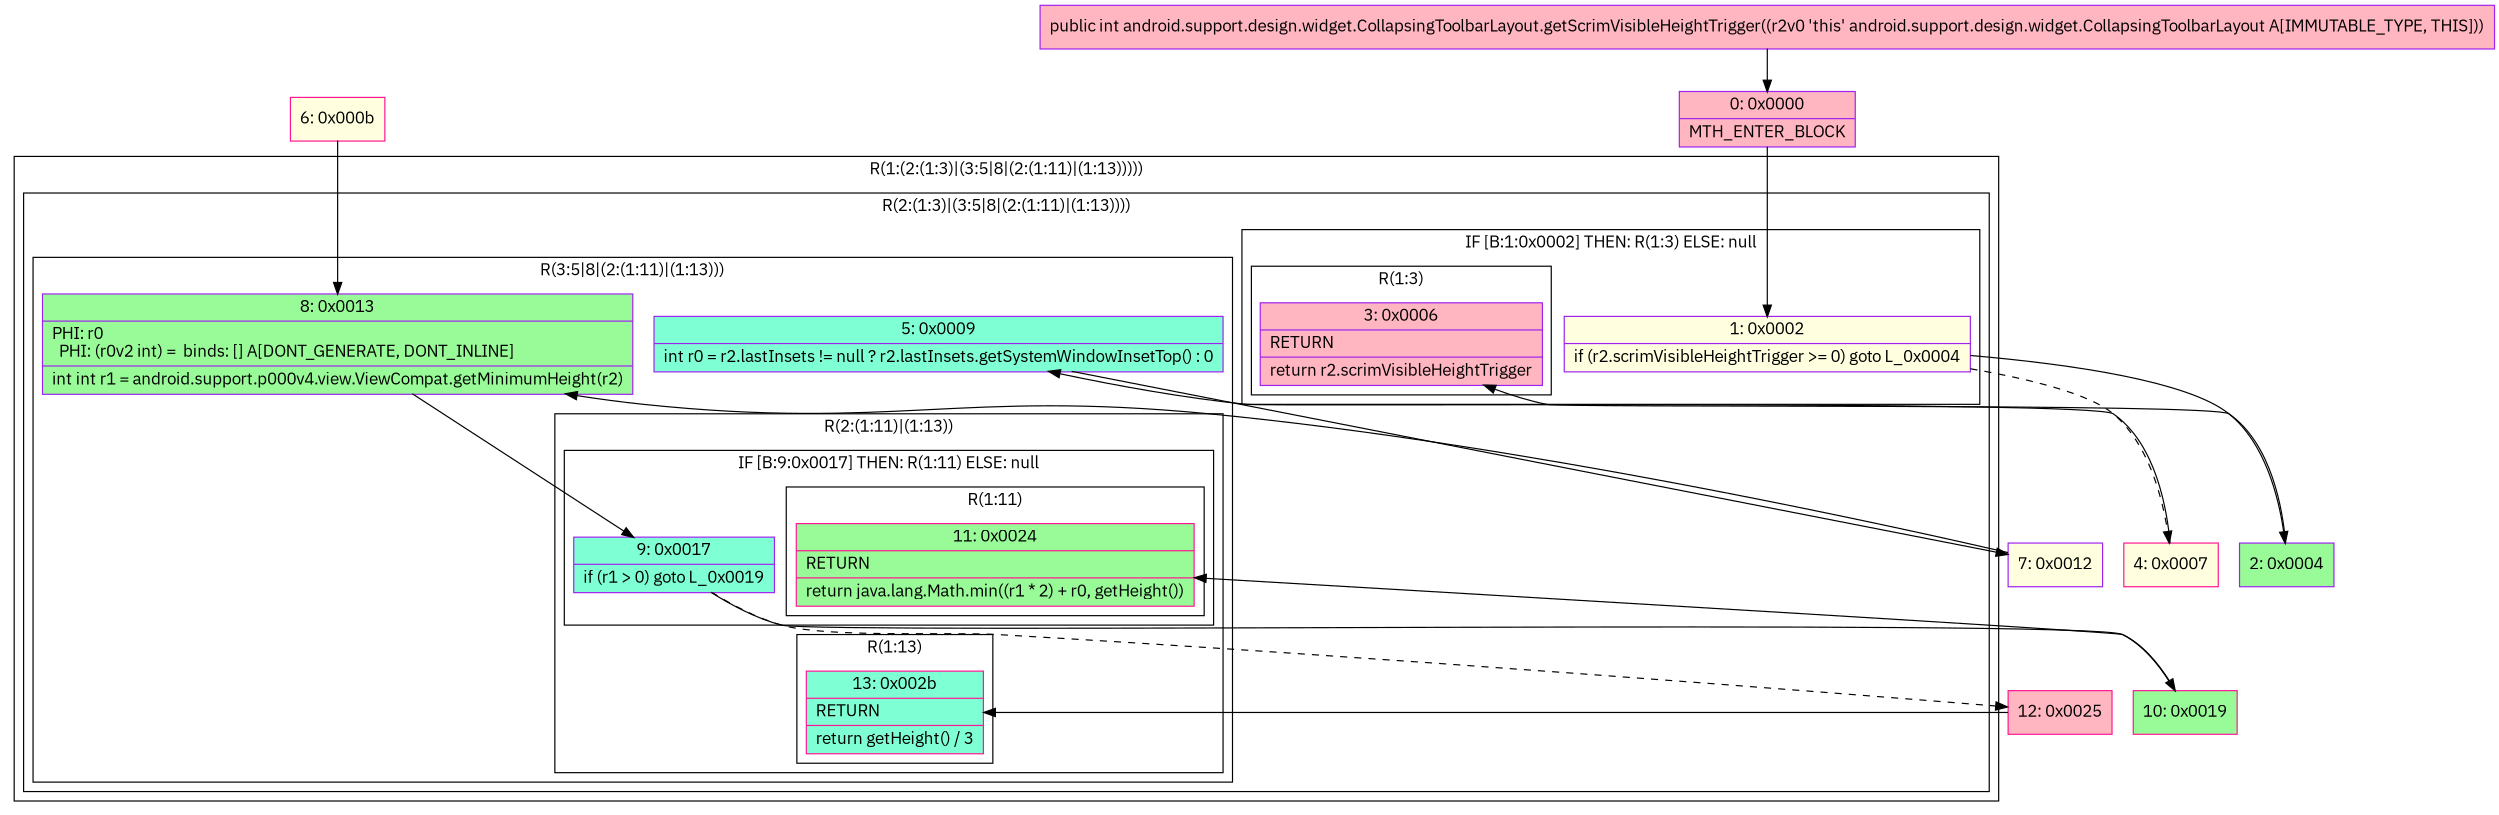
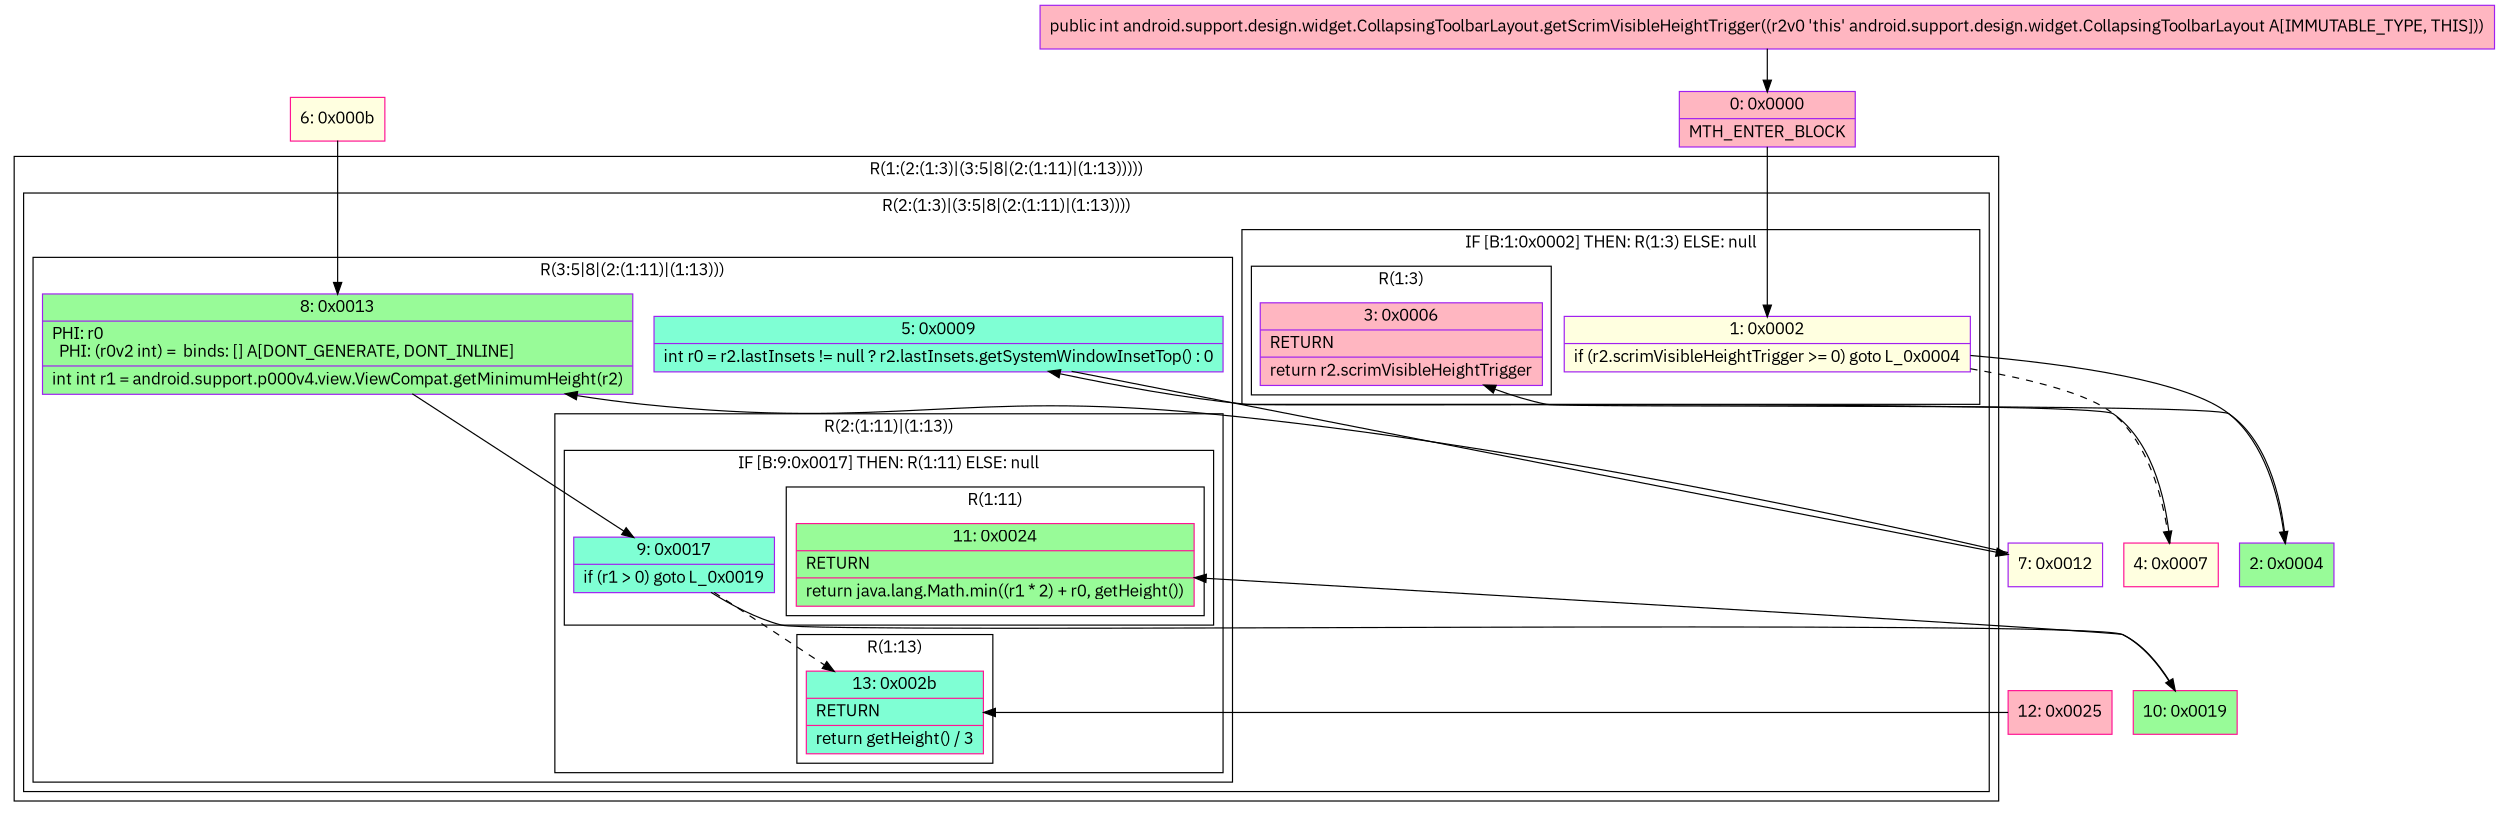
edge "9: 0x0017" -> "12: 0x0025": now "9: 0x0017" -> "13: 0x002b"
